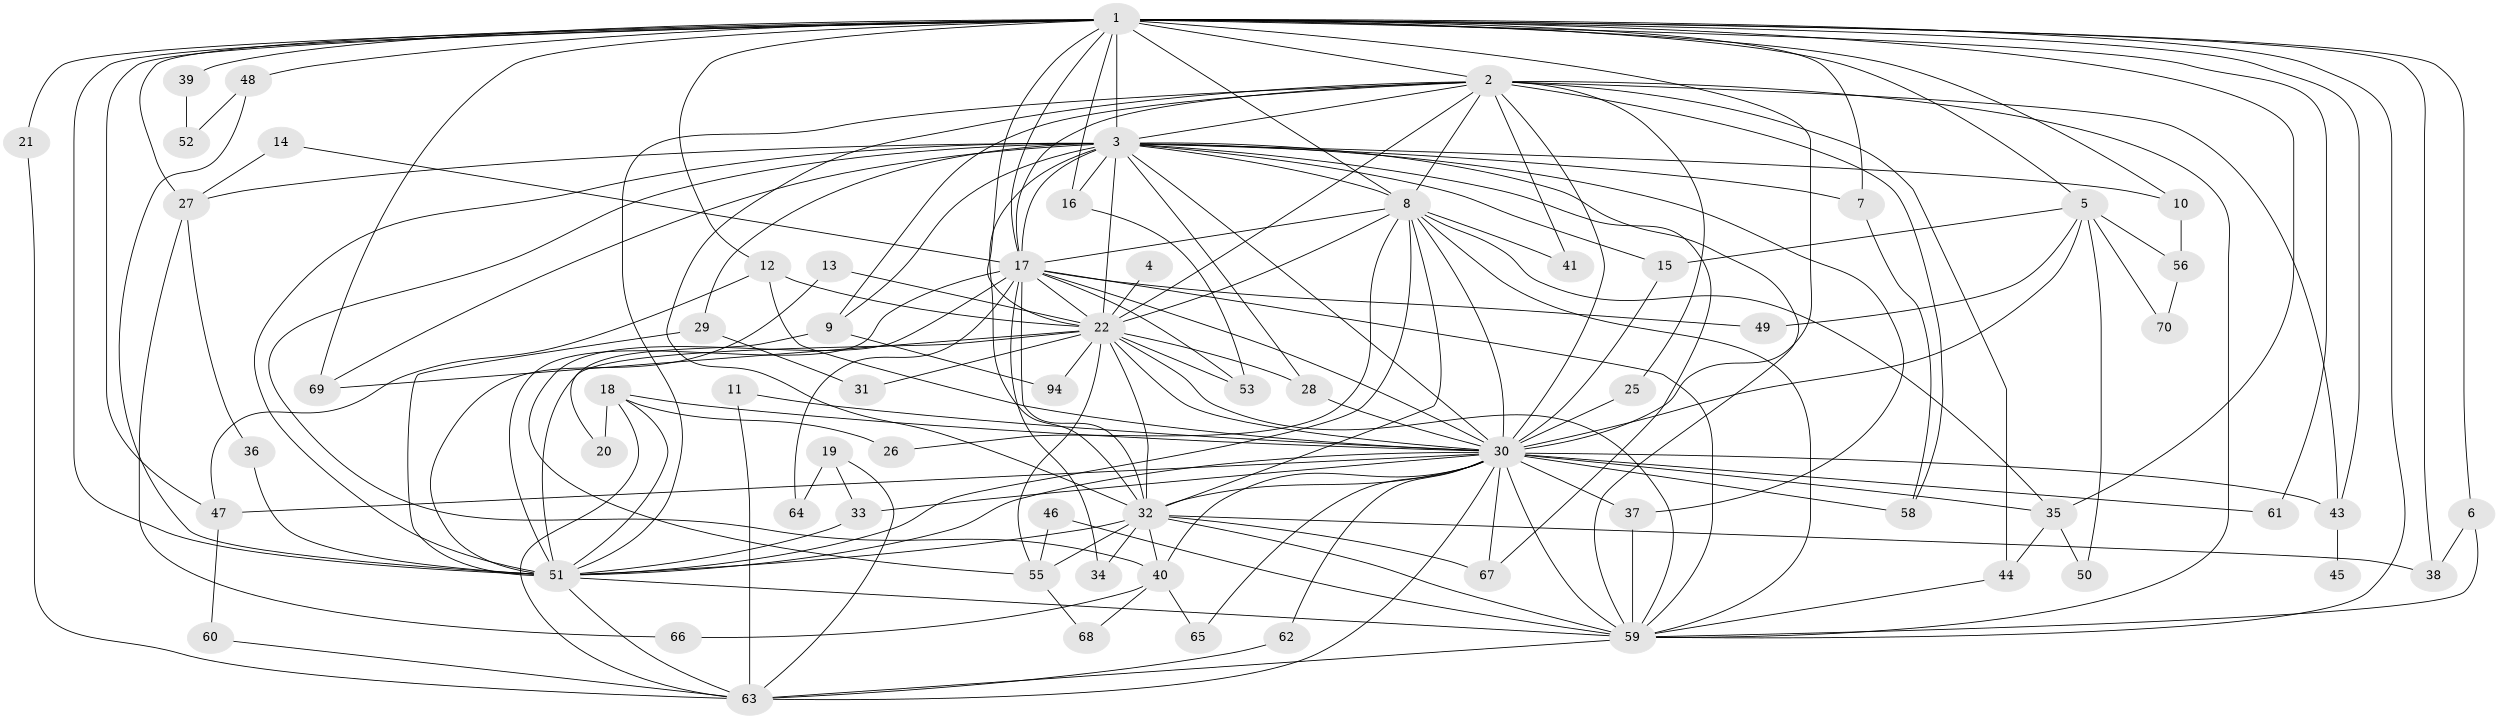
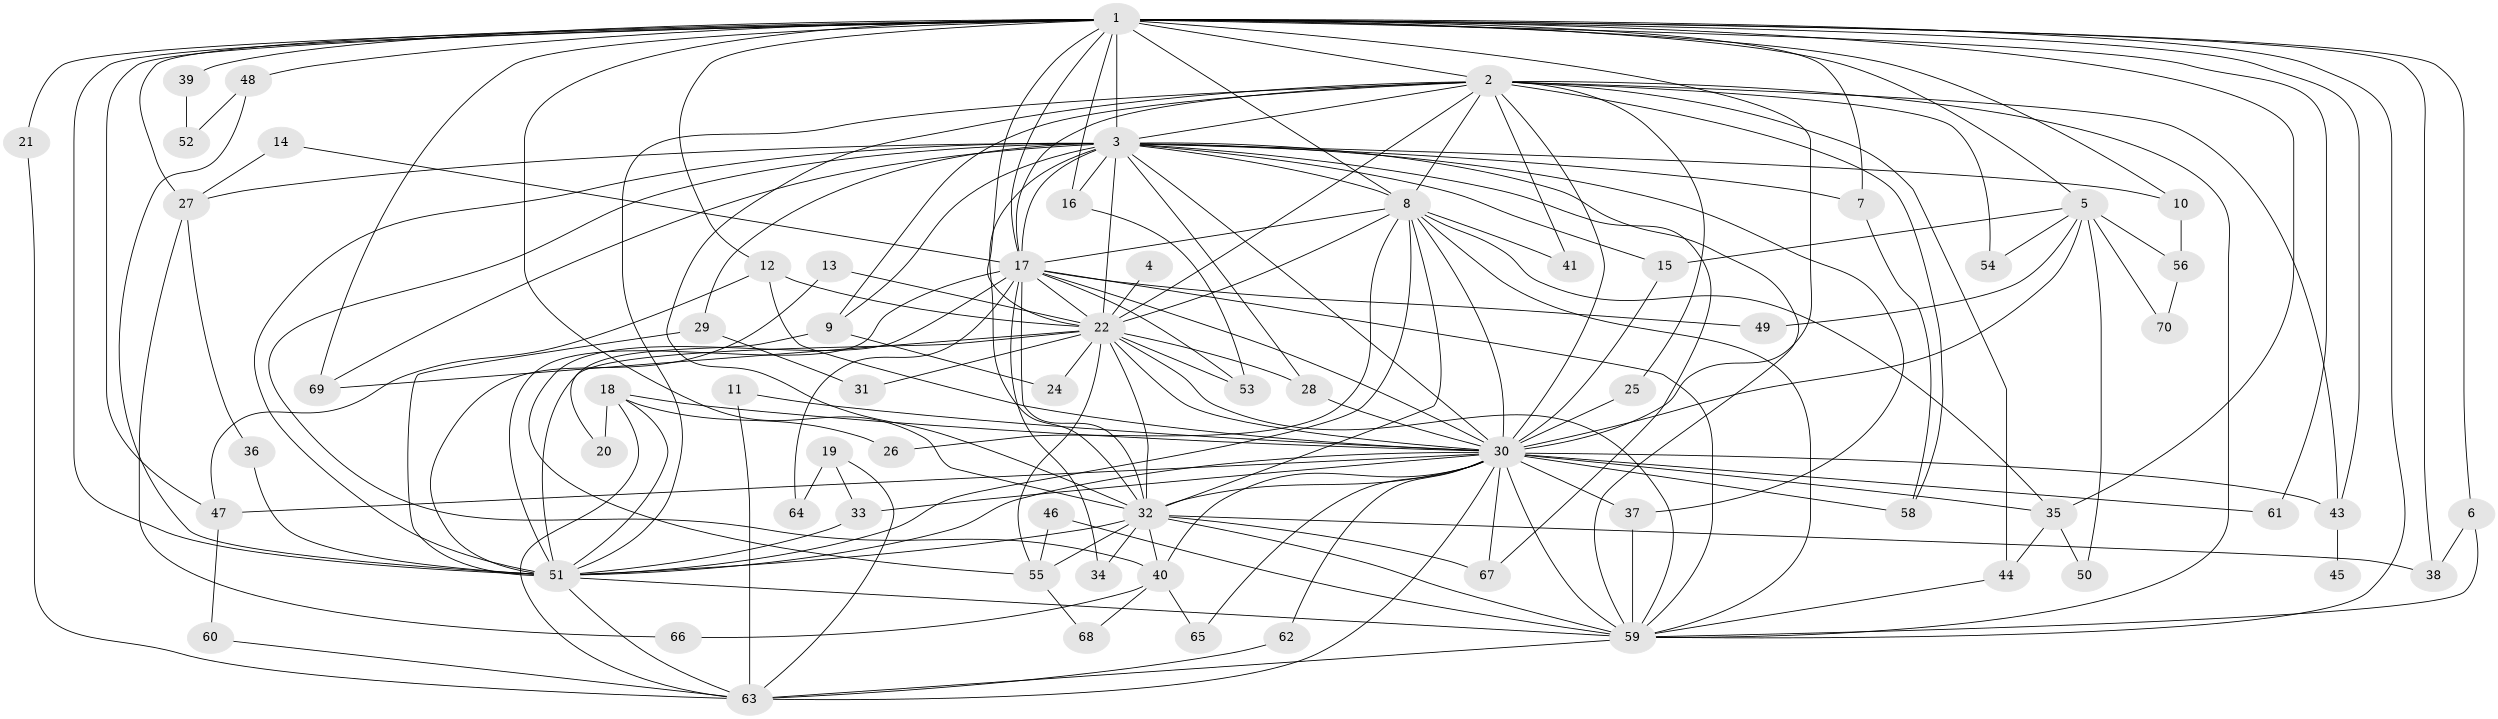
edge "1" -- "32": added
node "54": added
node "94": label "94" -> "24"
